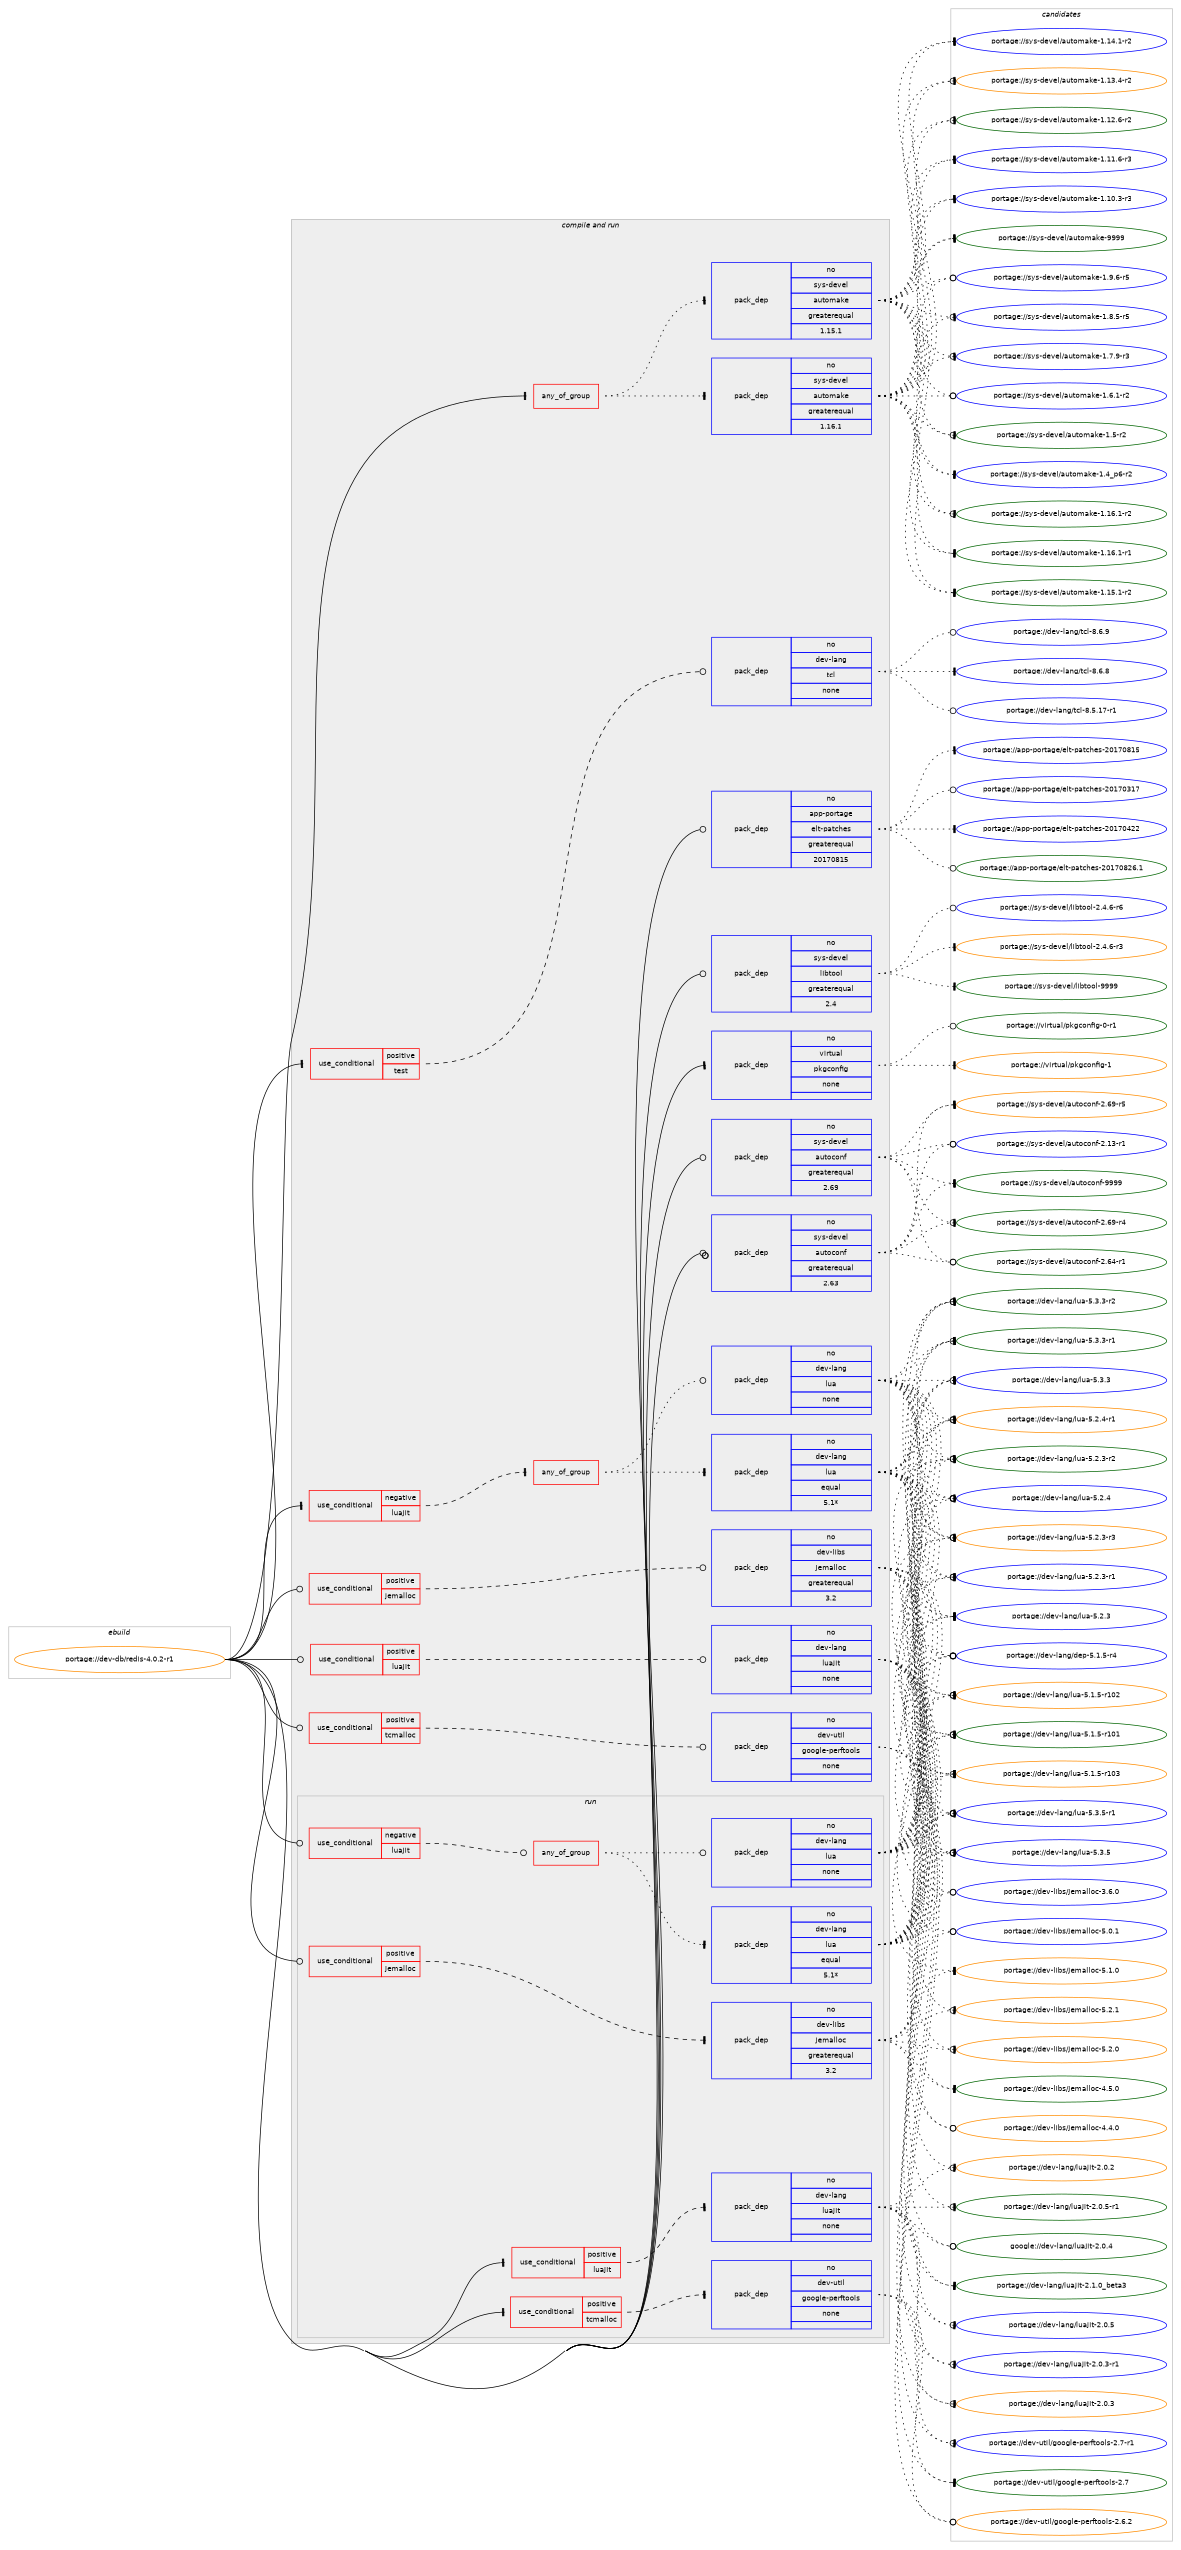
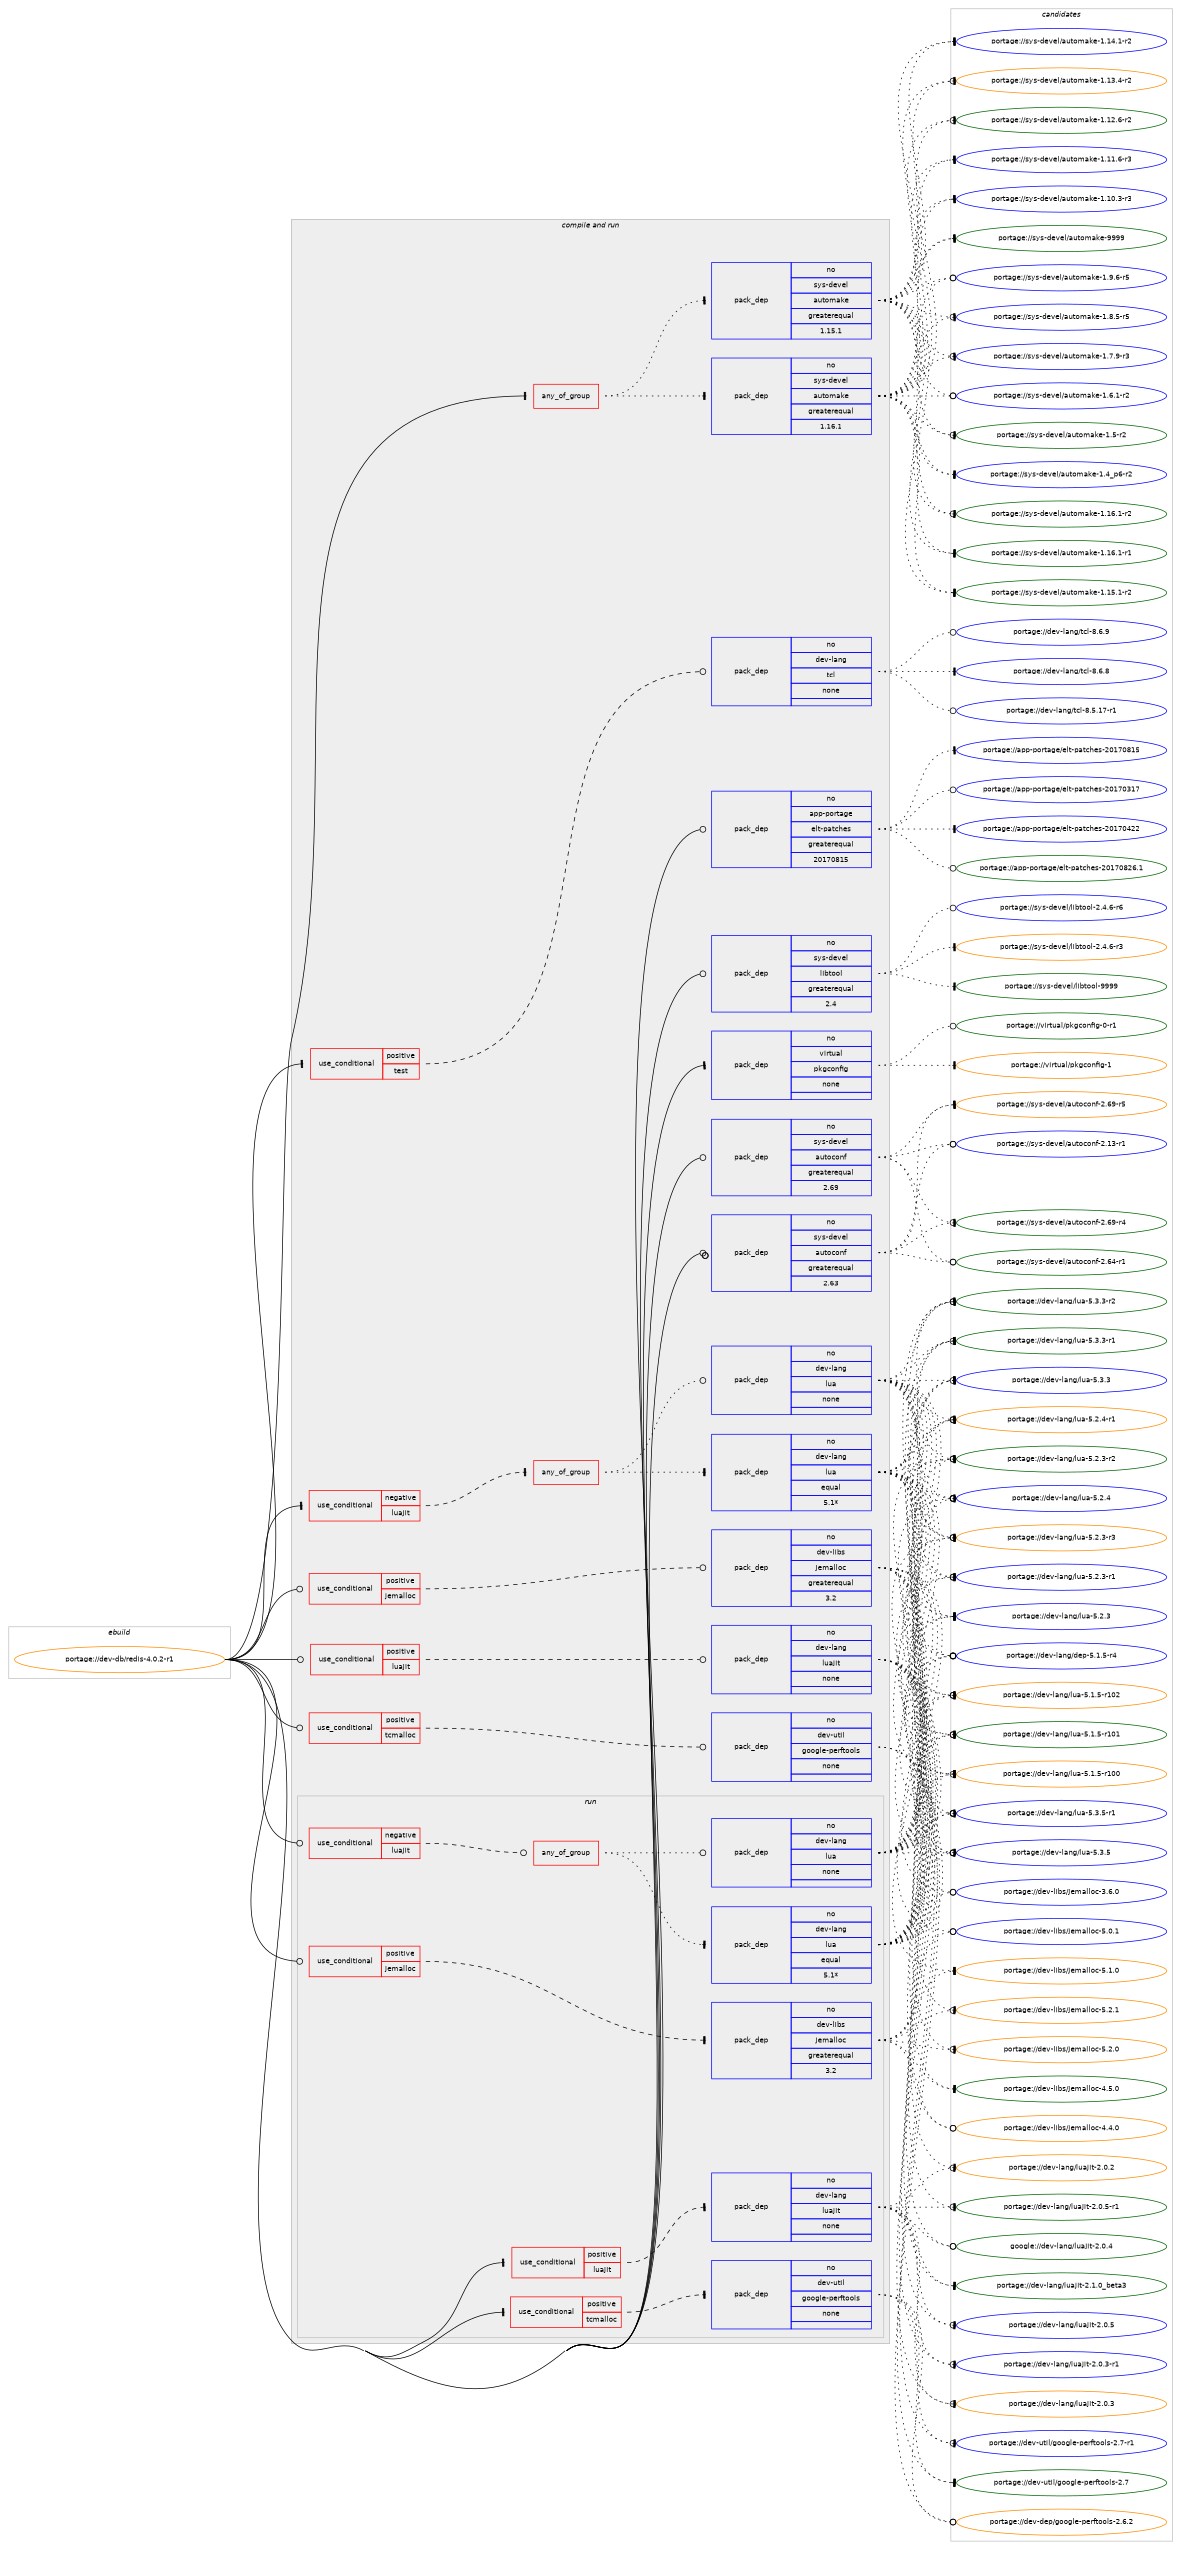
node "portage://sys-devel/autoconf-9999": removed
node "portage://dev-lang/lua-5.1.5-r103": label "portage://dev-lang/lua-5.1.5-r103" -> "portage://dev-lang/lua-5.1.5-r100"
node "portage://dev-util/google-perftools-2.6.2": label "portage://dev-util/google-perftools-2.6.2" -> "portage://dev-dep/google-perftools-2.6.2"
